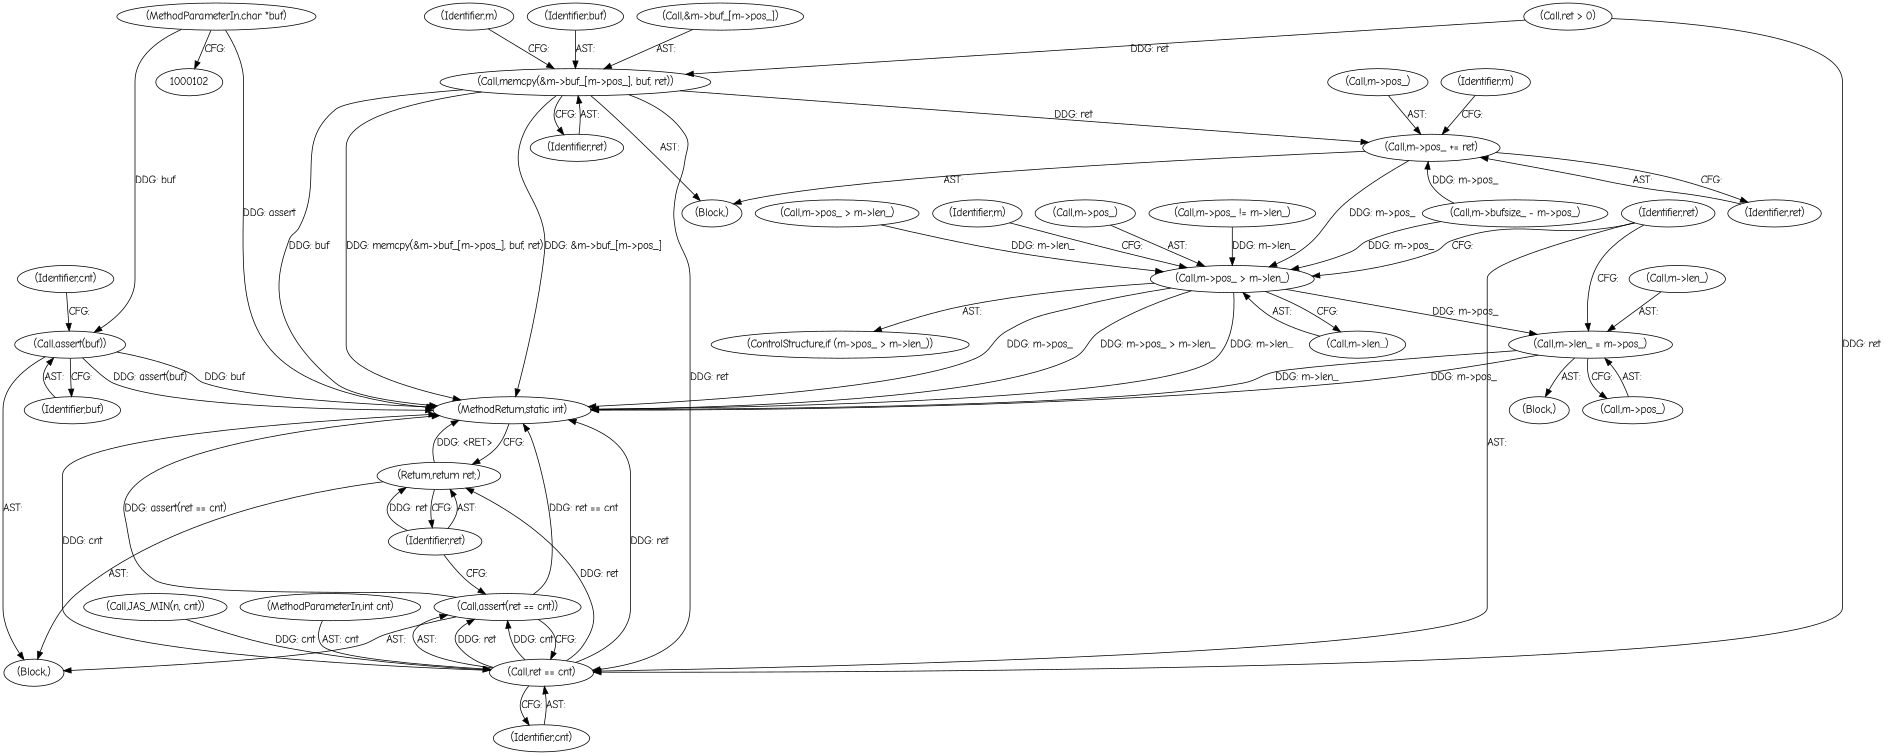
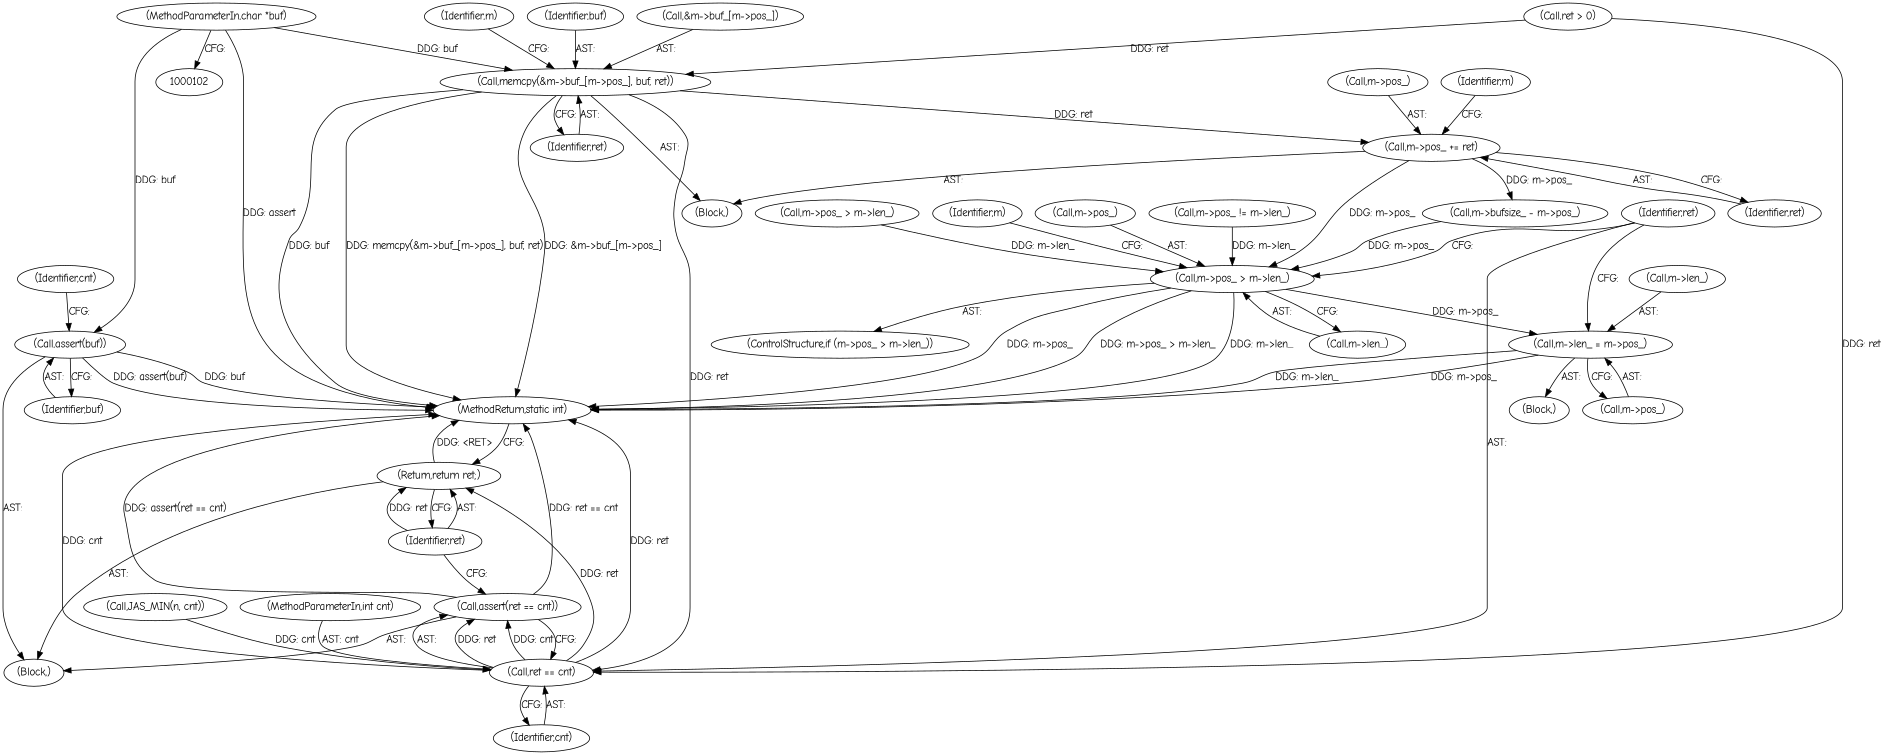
edge "(MethodParameterIn,char *buf)" -> "(Call,memcpy(&m->buf_[m->pos_], buf, ret))": added, label "DDG: buf"
edge "(Call,m->bufsize_ - m->pos_)" -> "(Call,m->pos_ += ret)": reversed
